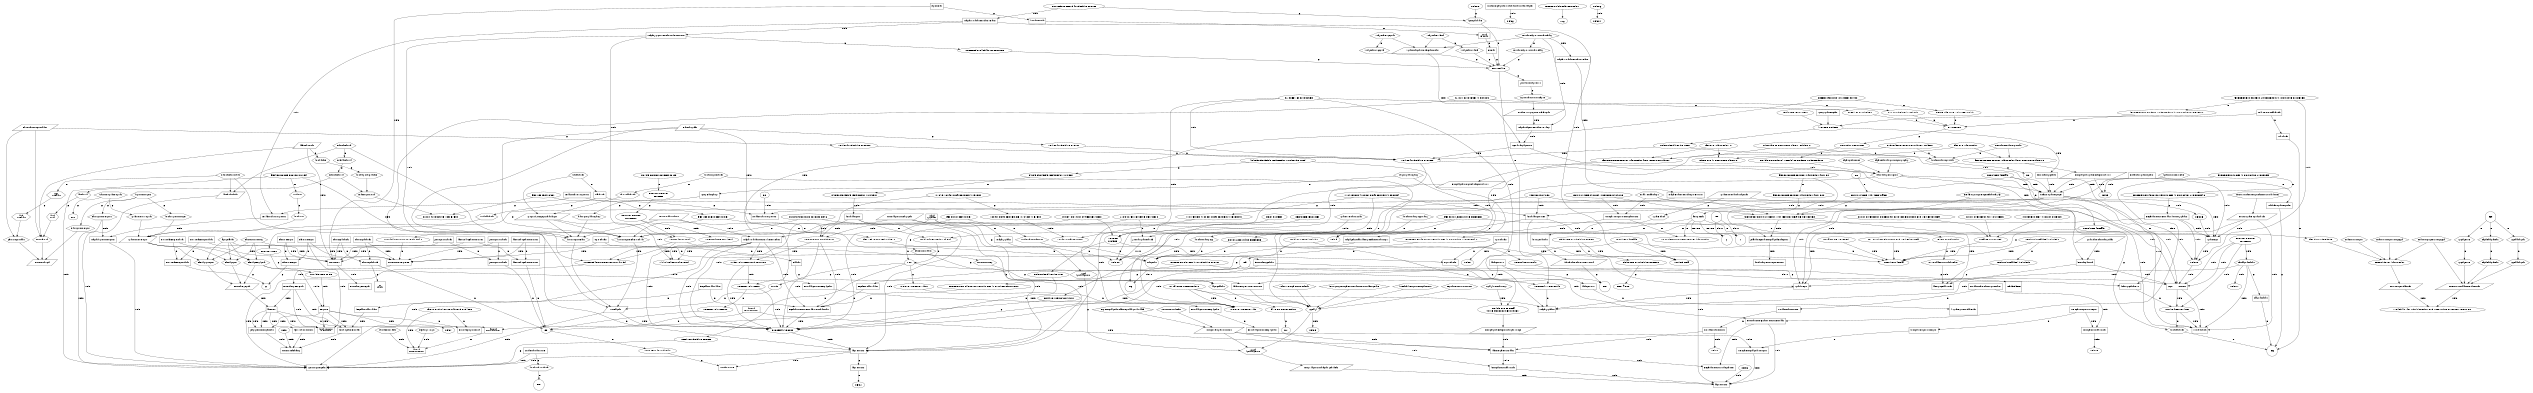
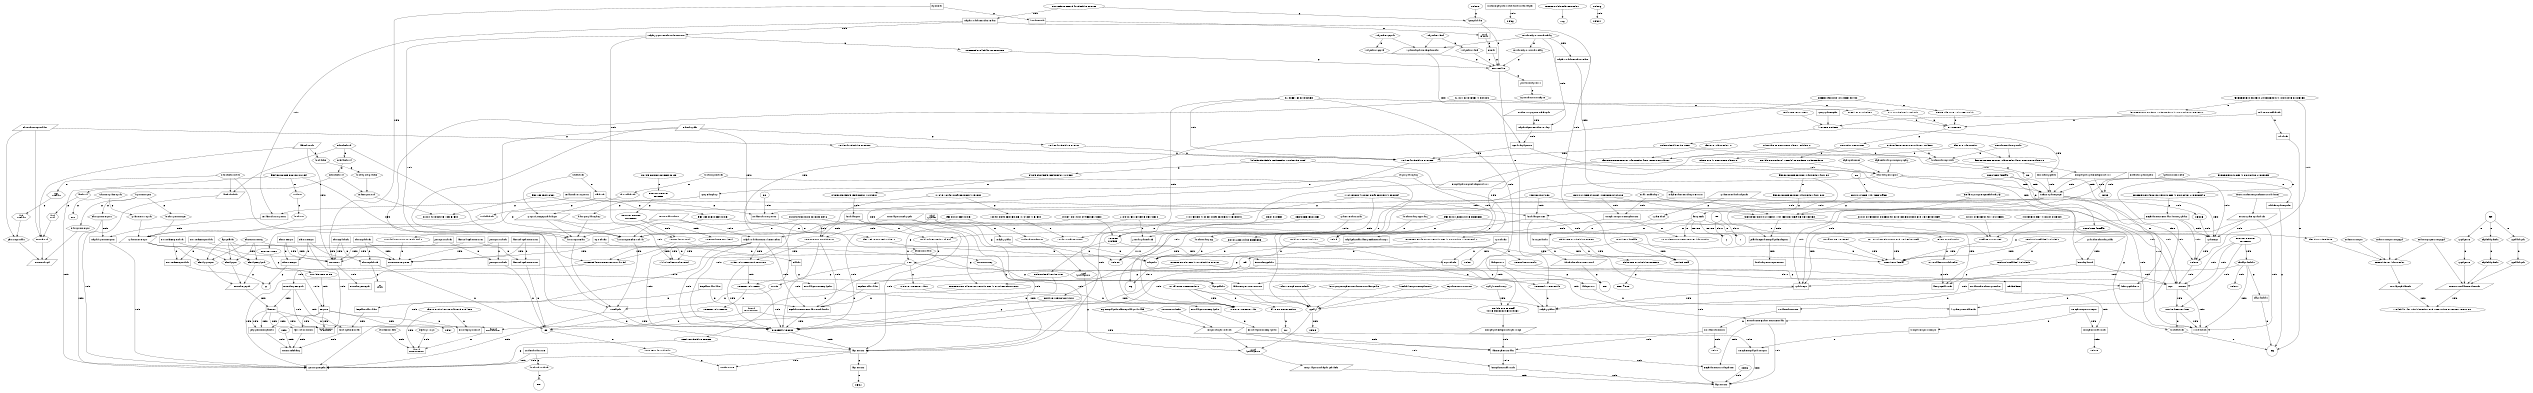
edge "!Train counselors on public speaking" -> "Counselors who want a public voice be trained": removed
edge "Get PAP Information  1" -> "Share PAP in Document Library1": removed, label "D"
edge "Project deadlines be met1" -> "*Successful marketing campaign": label "Help" -> "Make"
edge "Market fundraising events1" -> "Help12": now "Market fundraising events1" -> "Engagement of Sponsor Employees in Fund Development1"
edge "Not for Profit Partners Be Involved in Events" -> "Not for Profit Partners": label "Make" -> "D"
node "Donor Information be recorded": label "Donor Information be recorded" -> "Donor Reallocate be recorded"
edge "Project Management Skills" -> "Acquire free services": now "Project Management Skills" -> "VP Marketing and Fund Development"
edge "Cobranding" -> "Positive Image [To Employees]": now "Cobranding" -> "Reach More Kids [Sponsors]"
node "Information be shared with sponsors": label "Information be shared with sponsors" -> "Information be shared with services"
